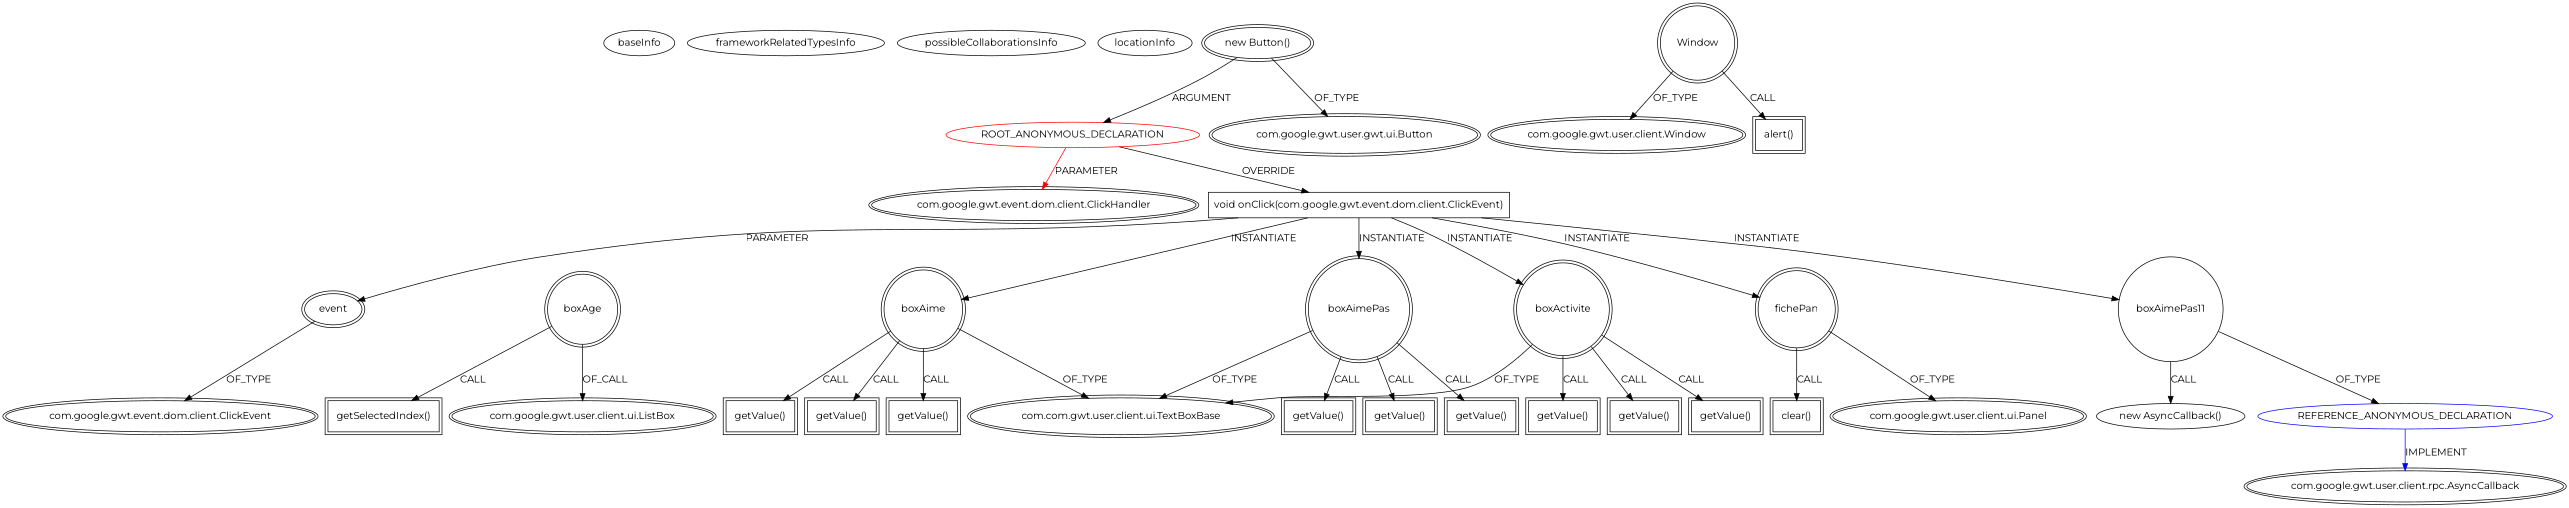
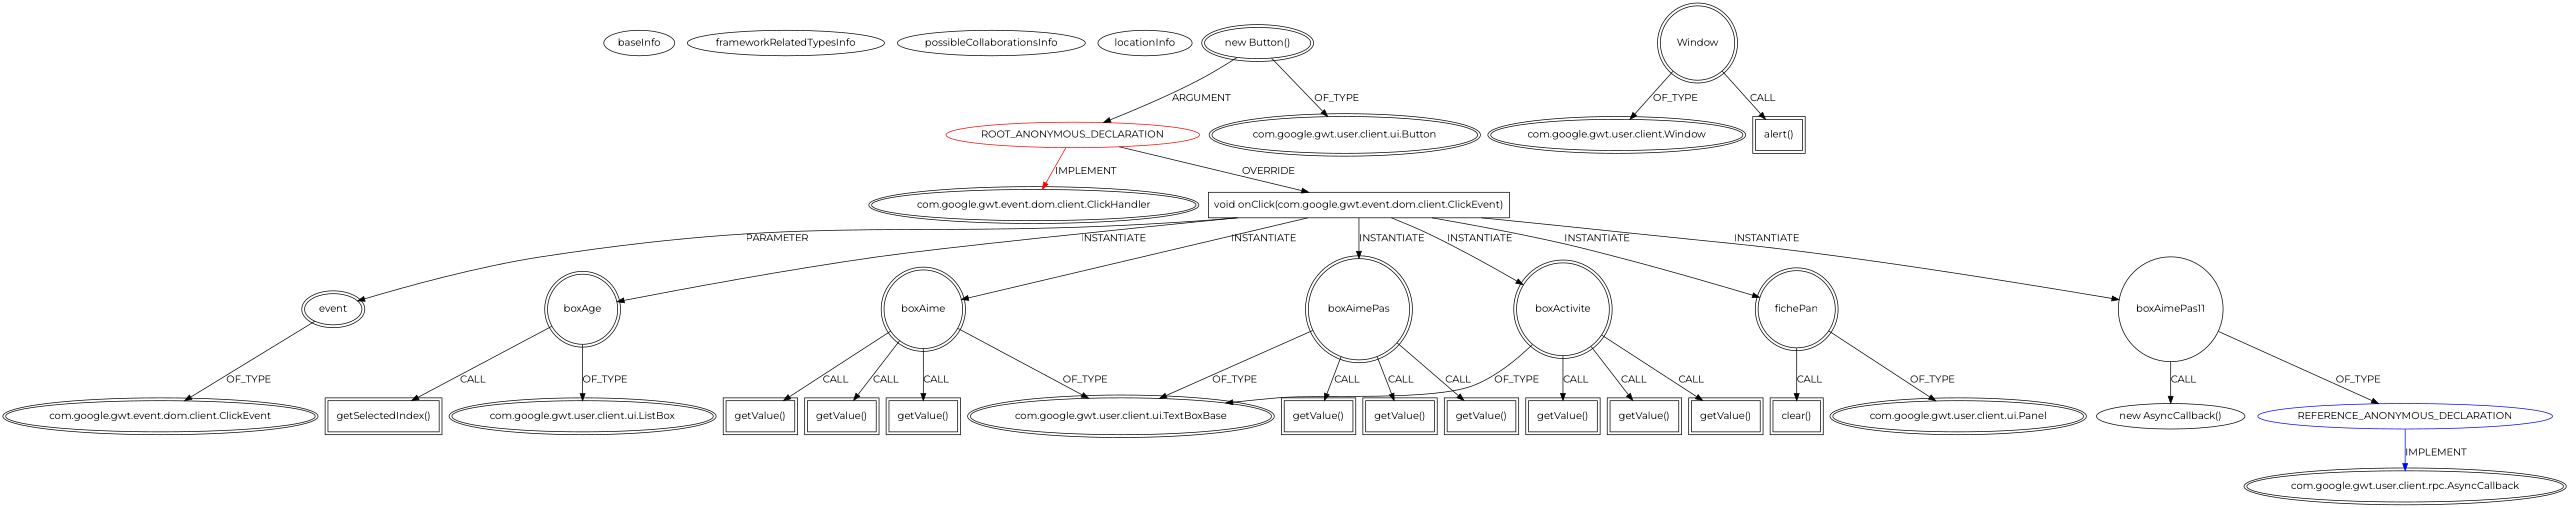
node "com.google.gwt.user.gwt.ui.Button": label "com.google.gwt.user.gwt.ui.Button" -> "com.google.gwt.user.client.ui.Button"
edge "ROOT_ANONYMOUS_DECLARATION" -> "com.google.gwt.event.dom.client.ClickHandler": label "PARAMETER" -> "IMPLEMENT"
edge "void onClick(com.google.gwt.event.dom.client.ClickEvent)" -> "boxAge": added, label "INSTANTIATE"
edge "boxAge" -> "com.google.gwt.user.client.ui.ListBox": label "OF_CALL" -> "OF_TYPE"
node "com.com.gwt.user.client.ui.TextBoxBase": label "com.com.gwt.user.client.ui.TextBoxBase" -> "com.google.gwt.user.client.ui.TextBoxBase"
